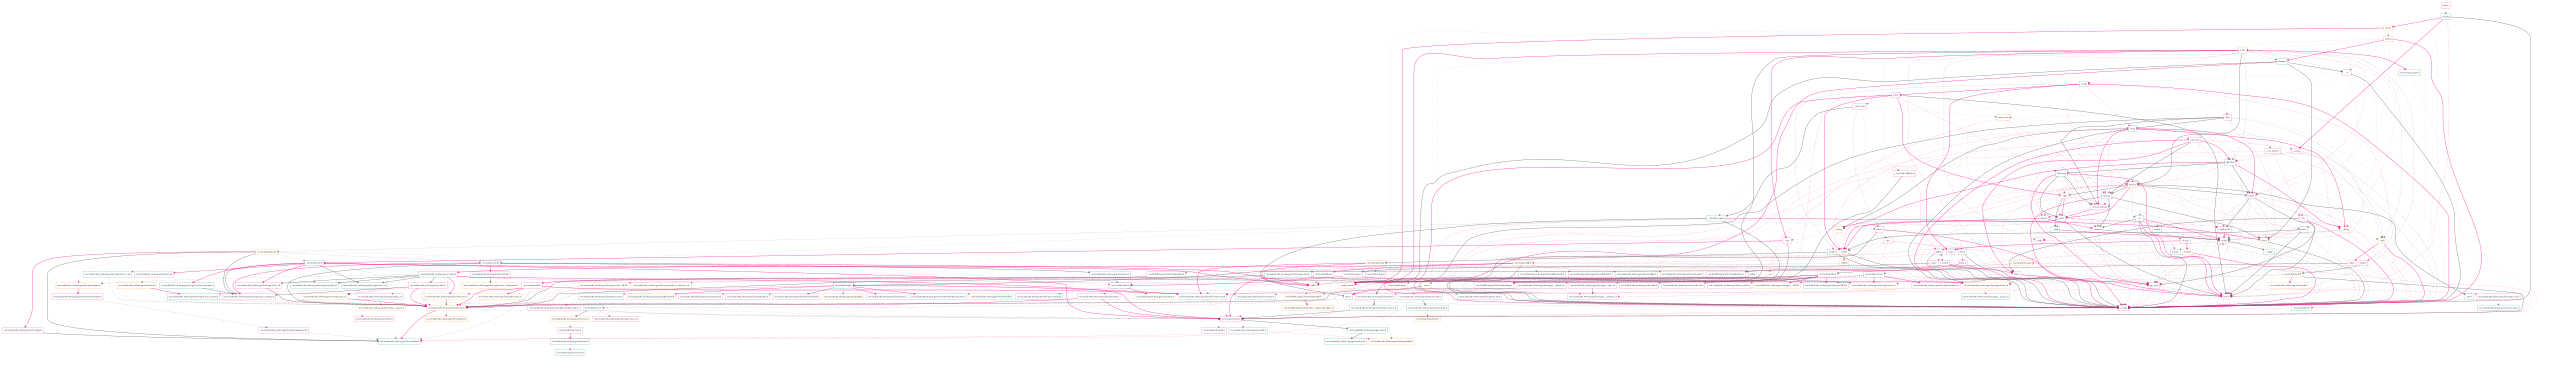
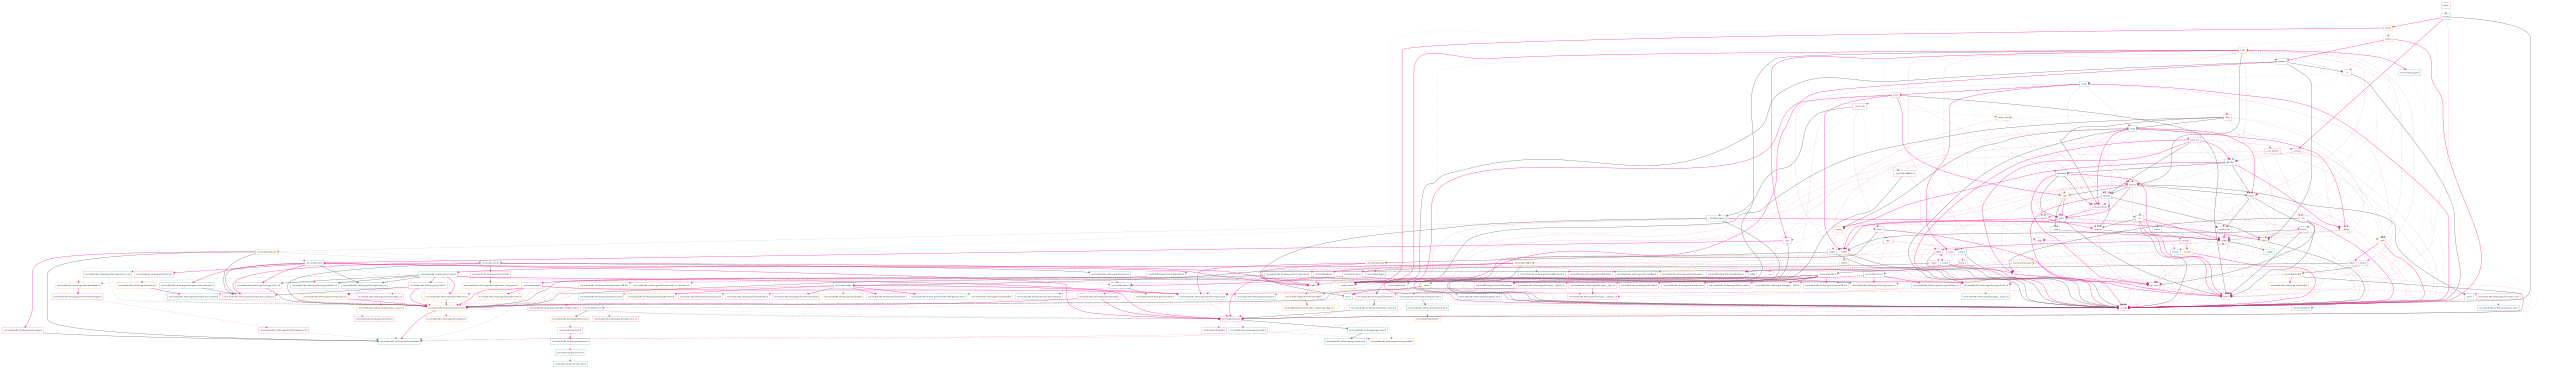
node "/usr/include/asm-generic/errno-base.h": added
